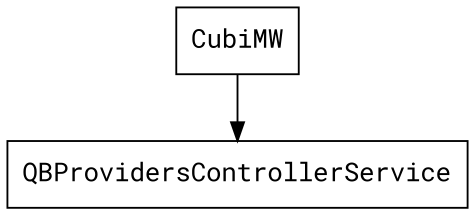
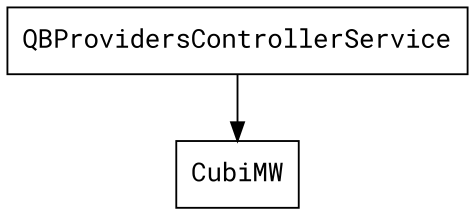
edge "CubiMW" -> "QBProvidersControllerService": reversed
